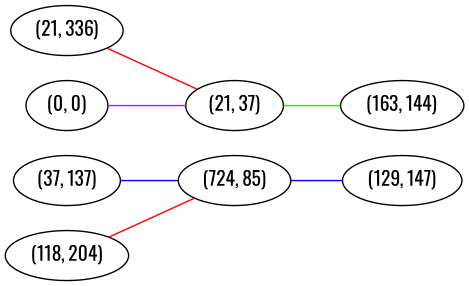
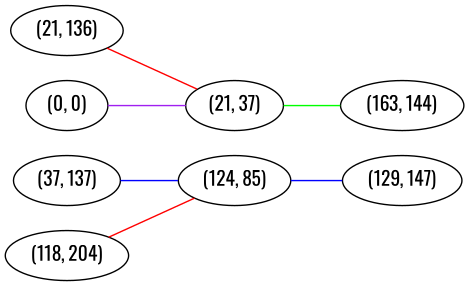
node "(21, 336)": label "(21, 336)" -> "(21, 136)"
node "(724, 85)": label "(724, 85)" -> "(124, 85)"
